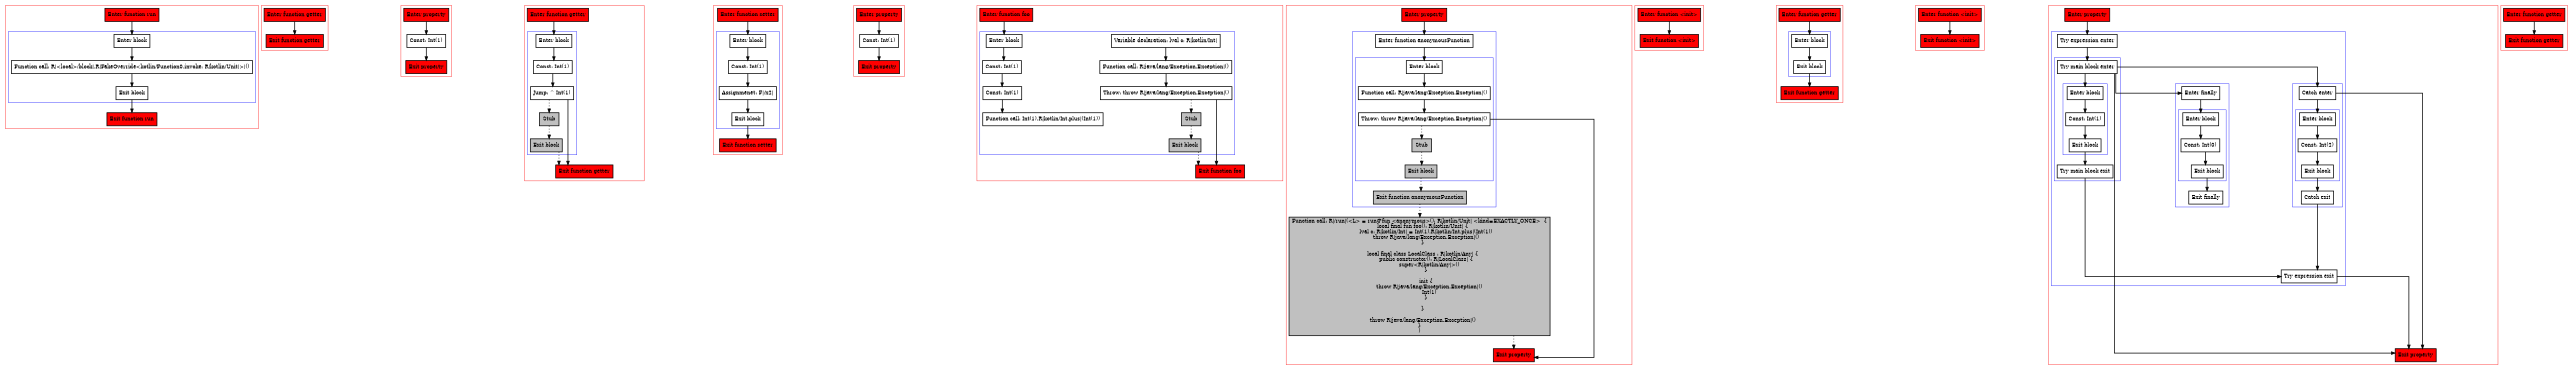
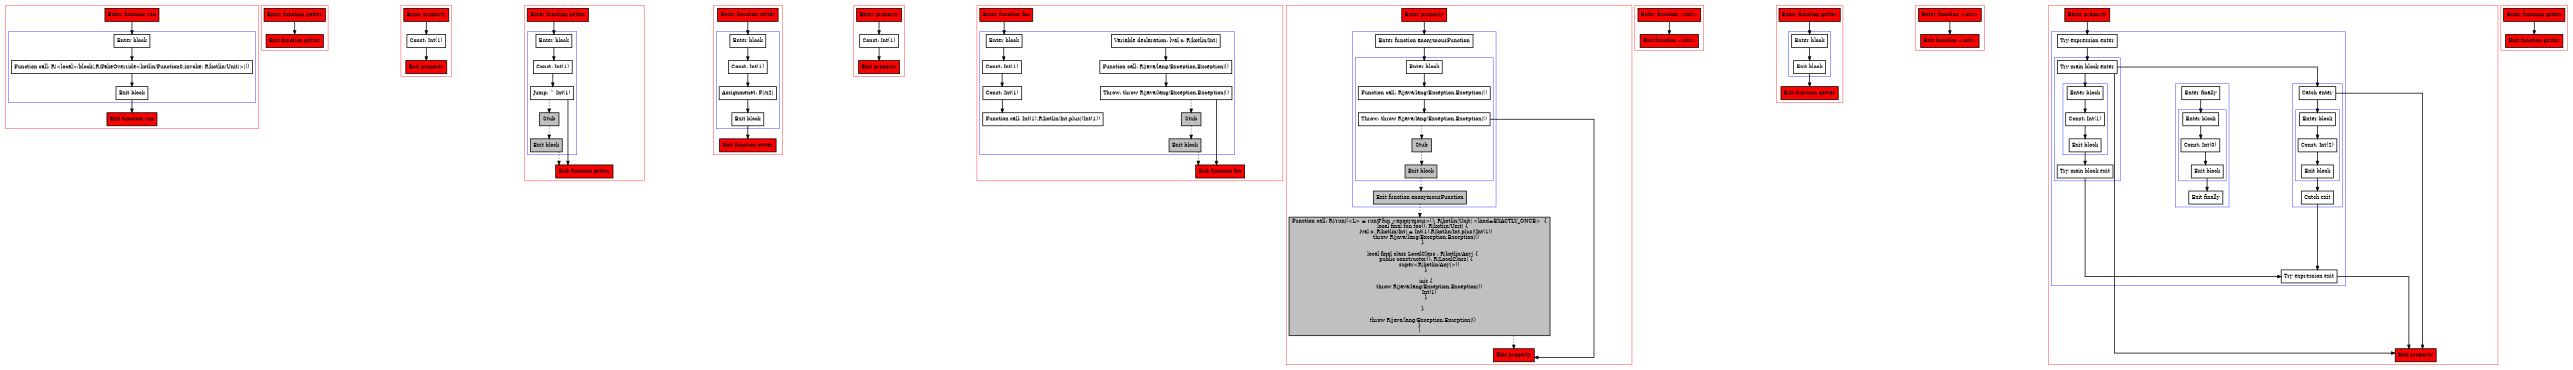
edge "Try main block enter" -> "Enter finally": removed
